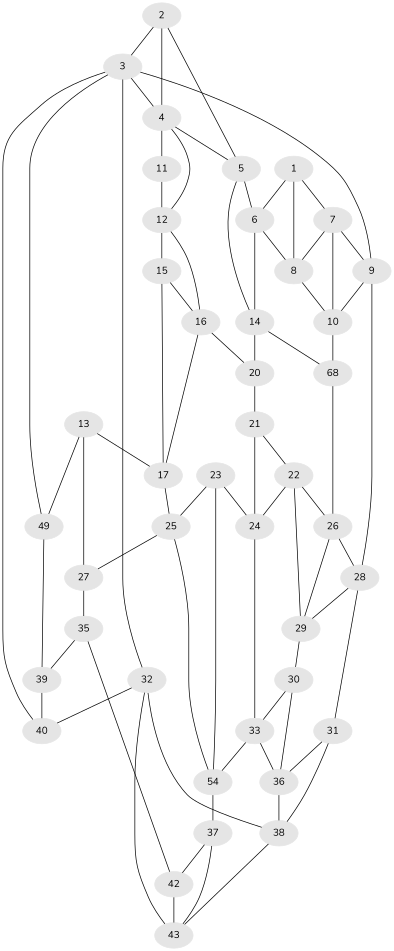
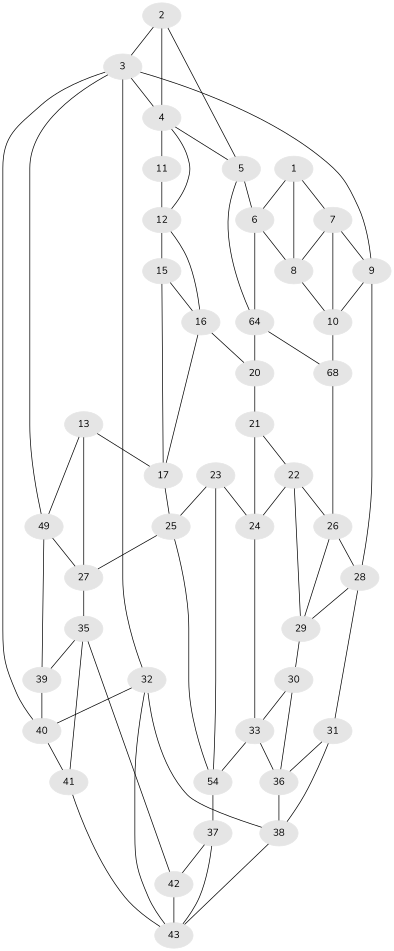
node "14": label "14" -> "64"
edge "49" -- "27": added
node "41": added
